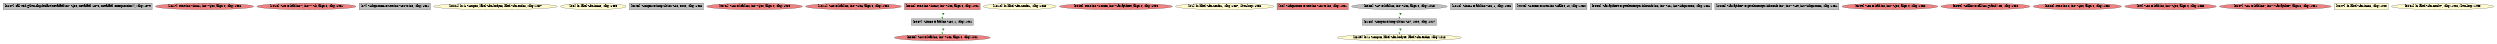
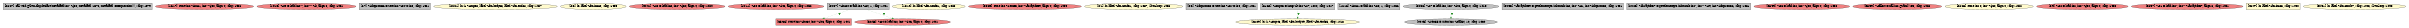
node "[42/43]  %cmp52 = icmp ult i32 %28, 3000, !dbg !1426": removed
node "[4/5]  %idxprom58 = zext i32 %32 to i64, !dbg !1431": fillcolor lightcoral -> grey
node "[44/45]  %rem55 = urem i32 %call54, 10, !dbg !1430": shape box -> ellipse
node "[22/23]  store i32 0, i32* %j50, align 4, !dbg !1422": fillcolor lightcoral -> lemonchiffon
edge "[35/36]  store i32 %inc64, i32* %i46, align 4, !dbg !1441" -> "[34/37]  %inc64 = add i32 %34, 1, !dbg !1441": reversed
edge "[30/33]  %27 = load i32, i32* %i46, align 4, !dbg !1415" -> "[31/32]  %cmp48 = icmp ult i32 %27, 1000, !dbg !1417": now "[30/33]  %27 = load i32, i32* %i46, align 4, !dbg !1415" -> "[44/45]  %rem55 = urem i32 %call54, 10, !dbg !1430"
